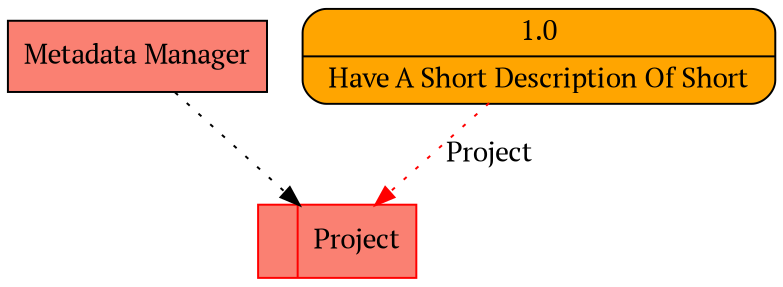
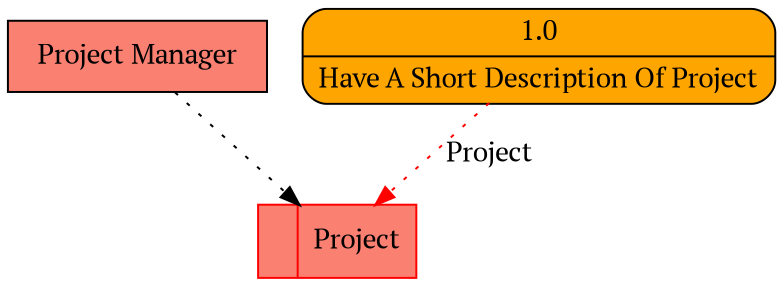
node "Metadata Manager": label "Metadata Manager" -> "Project Manager"
node "1.0": text "Have A Short Description Of Short" -> "Have A Short Description Of Project"
